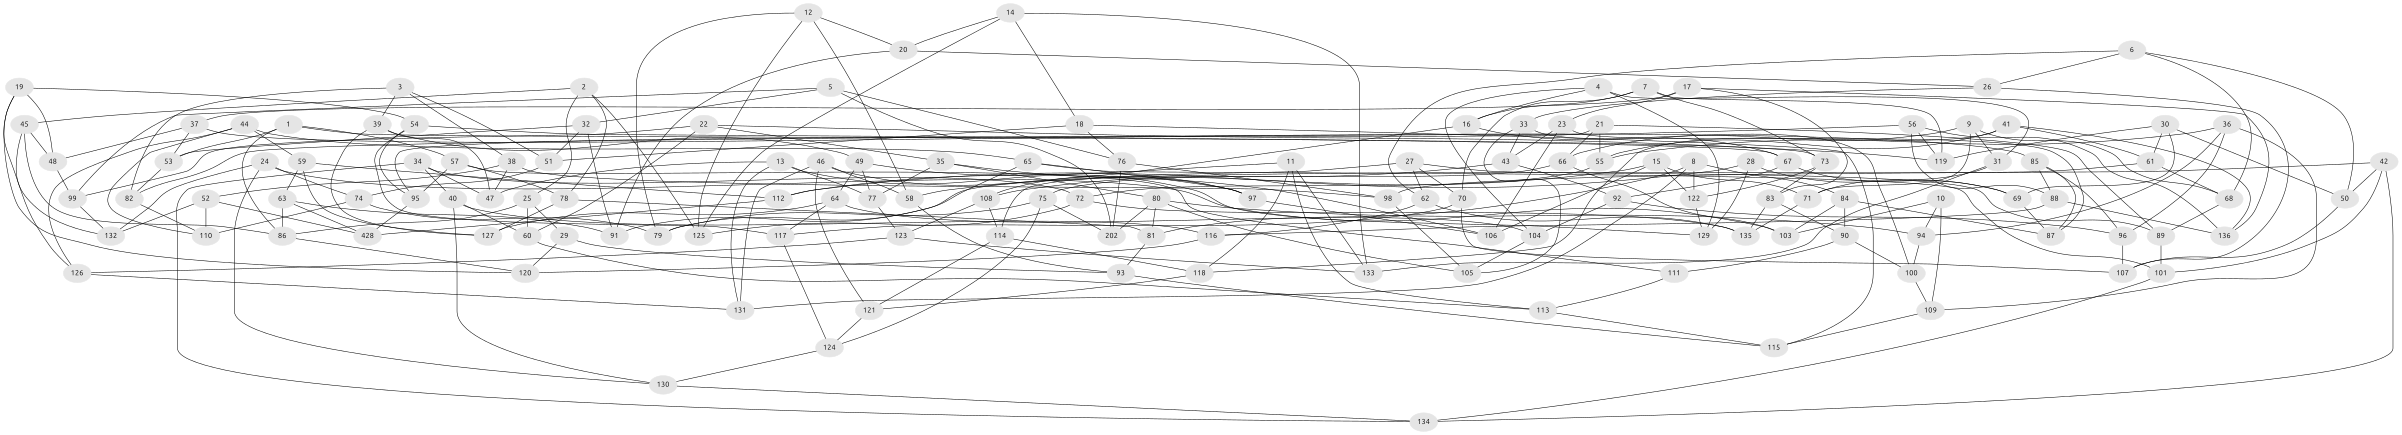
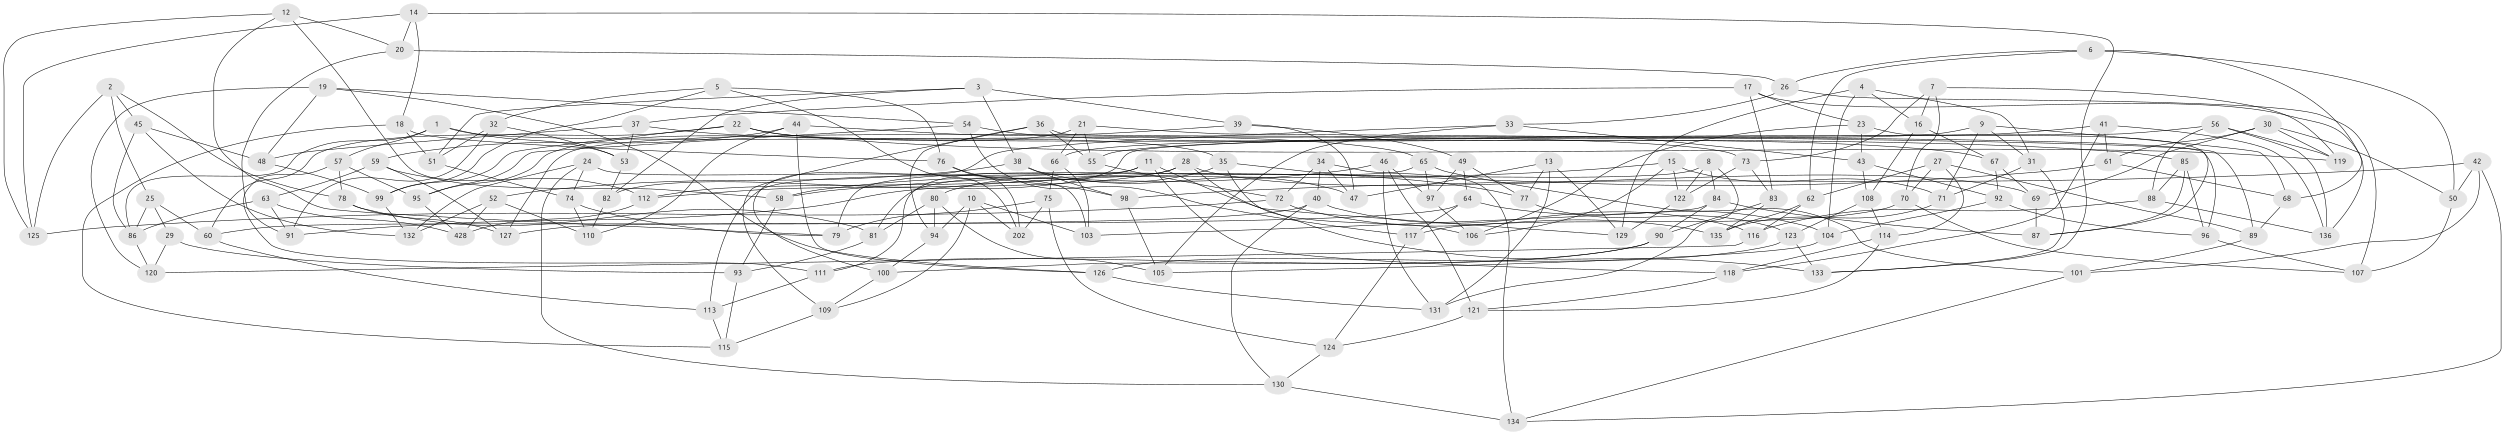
edge "28" -- "111": added
edge "80" -- "202": now "10" -- "202"
